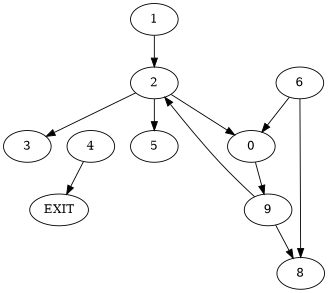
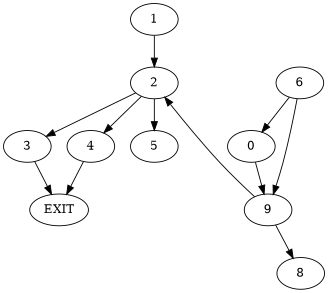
edge "2" -> "0": now "2" -> "4"
edge "3" -> "EXIT": added
edge "6" -> "8": now "6" -> "9"
